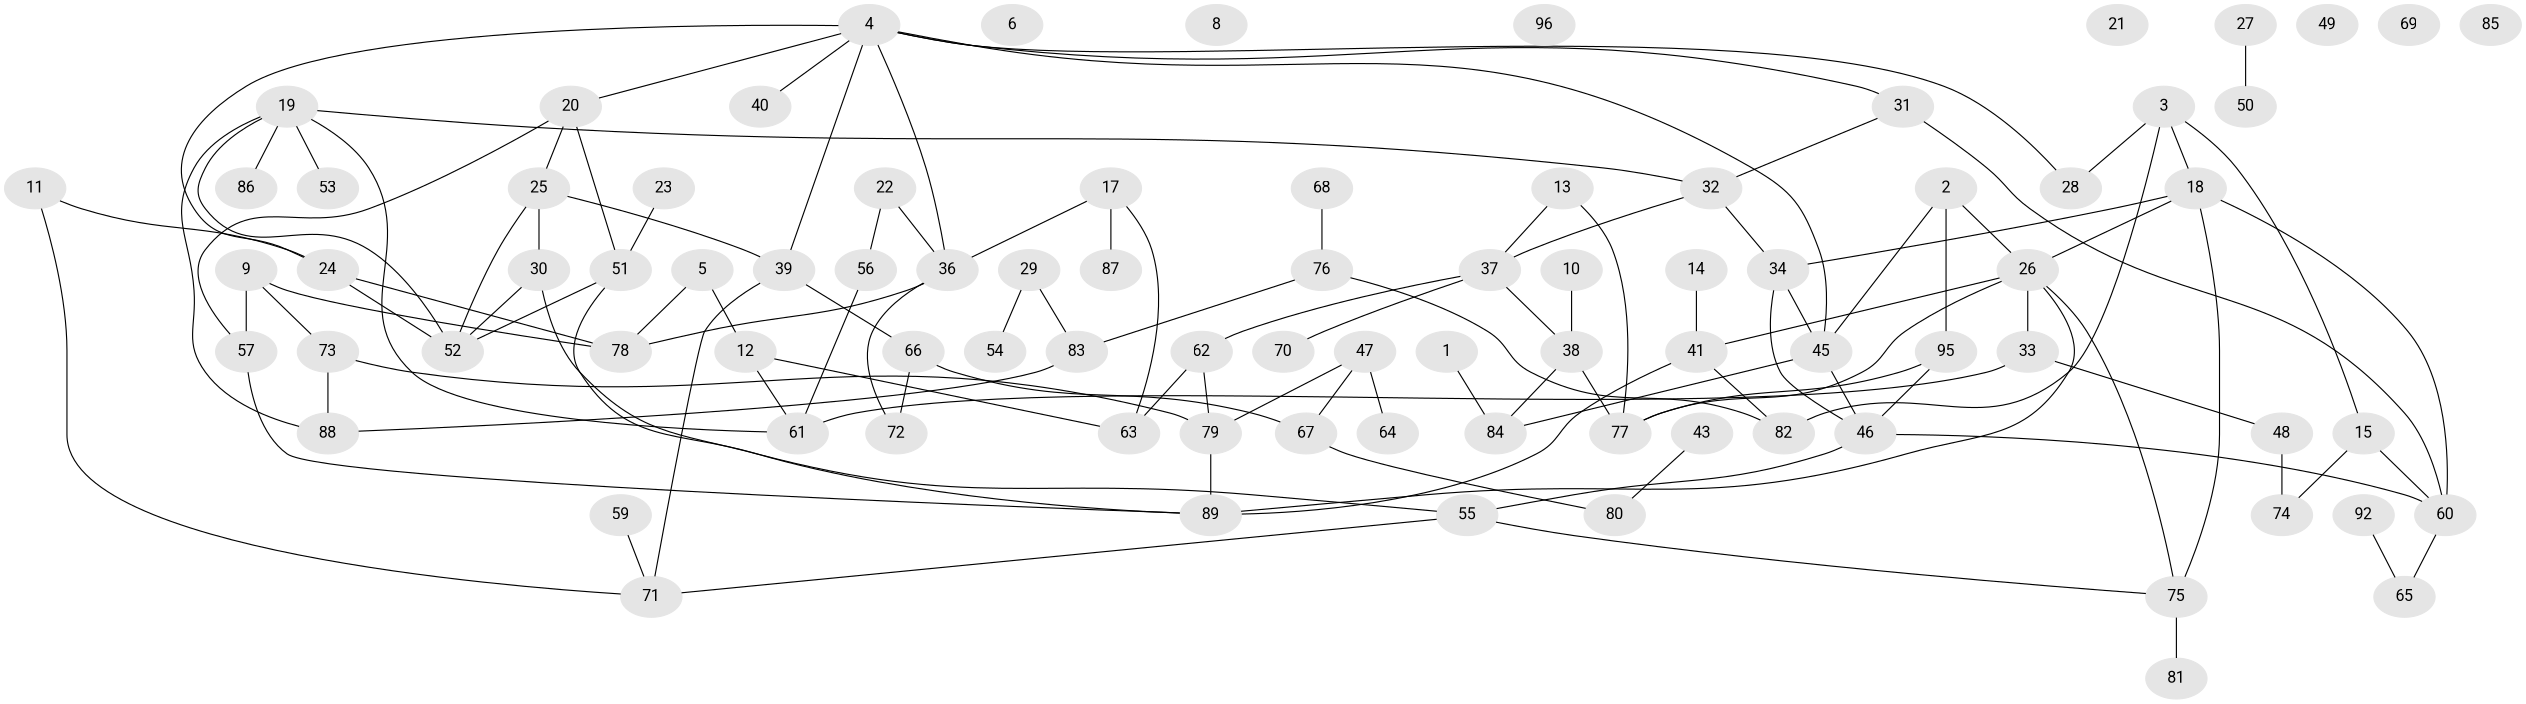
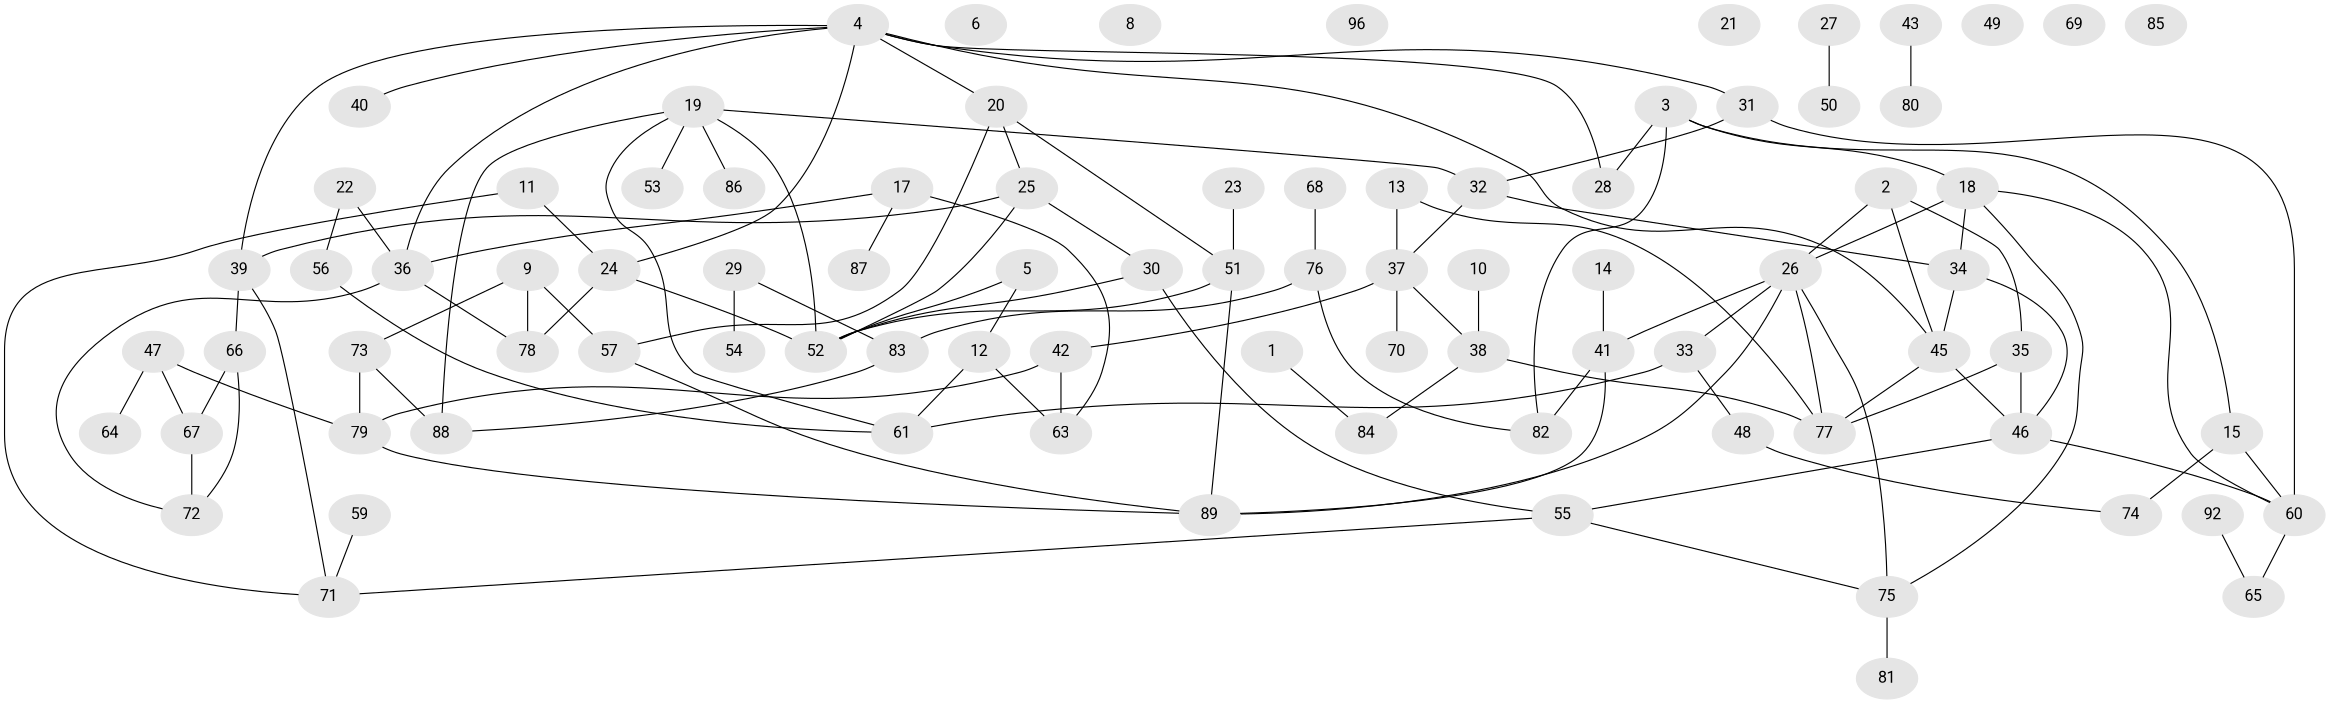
edge "5" -- "78": now "5" -- "52"
node "62": label "62" -> "42"
node "95": label "95" -> "35"
edge "45" -- "84": now "45" -- "77"
edge "67" -- "80": now "67" -- "72"
